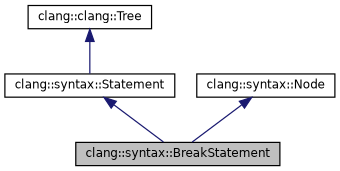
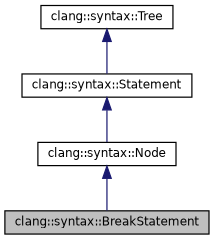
node "clang::clang::Tree": label "clang::clang::Tree" -> "clang::syntax::Tree"
edge "clang::syntax::BreakStatement" -> "clang::syntax::Statement": now "clang::syntax::Node" -> "clang::syntax::Statement"
